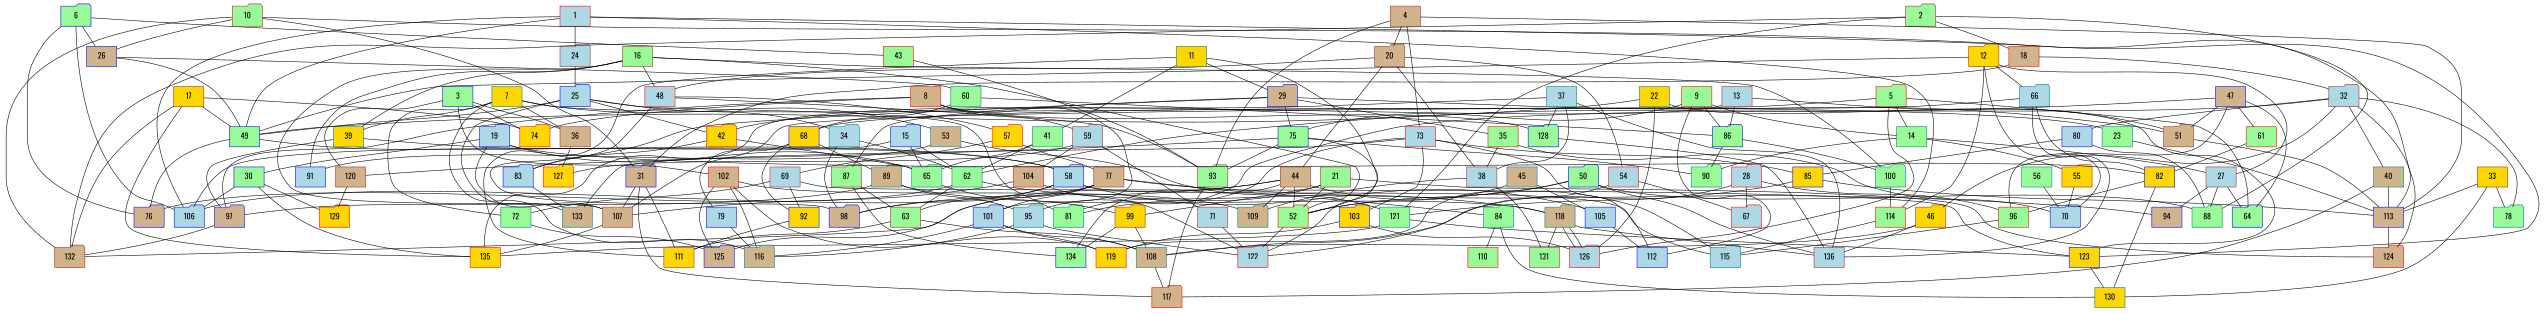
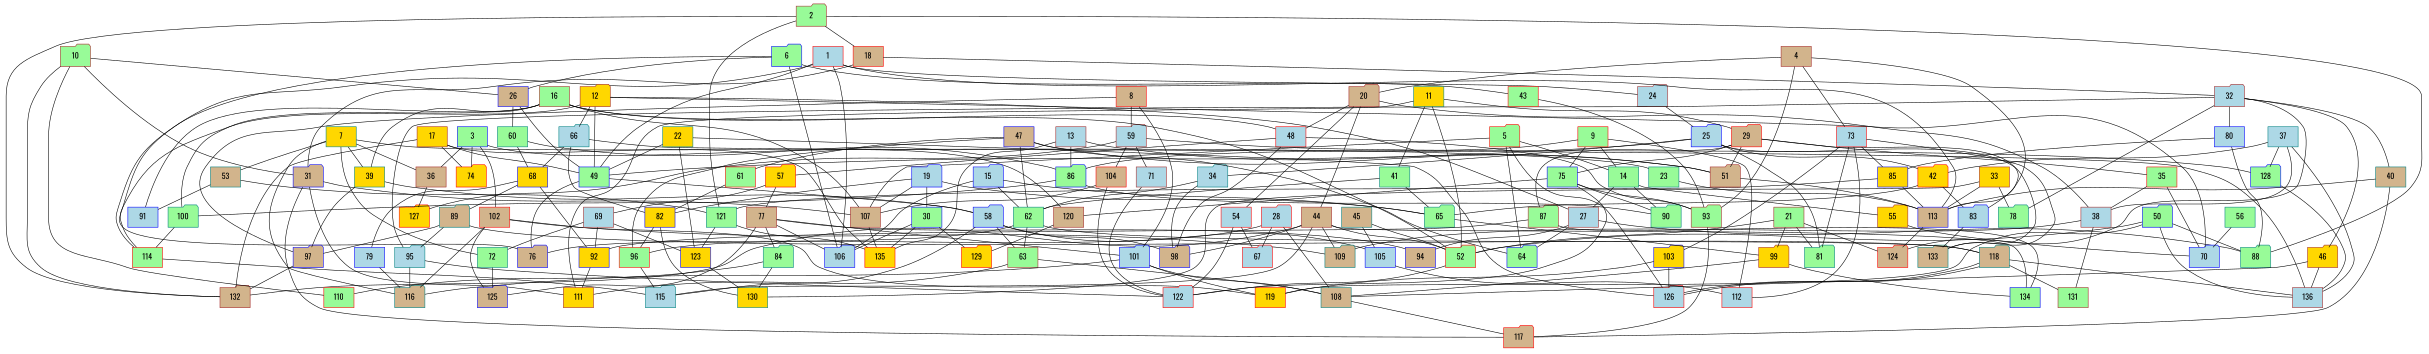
edge "10" -- "123": now "10" -- "110"
node "29": color blue -> red
edge "8" -- "74": removed
edge "8" -- "128": now "59" -- "128"
edge "87" -- "63": now "87" -- "92"
node "112": color blue -> red
